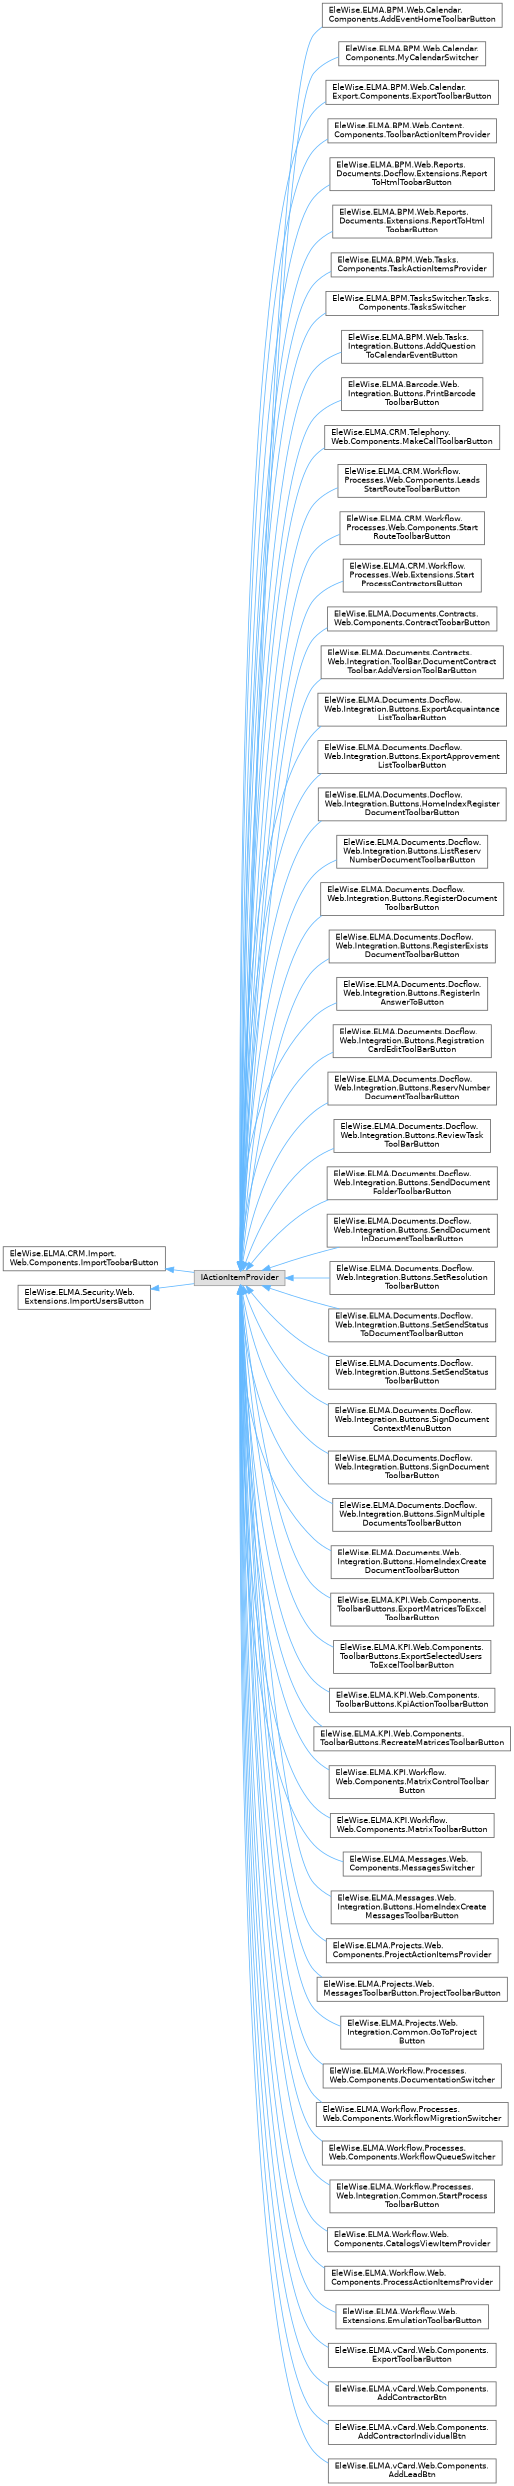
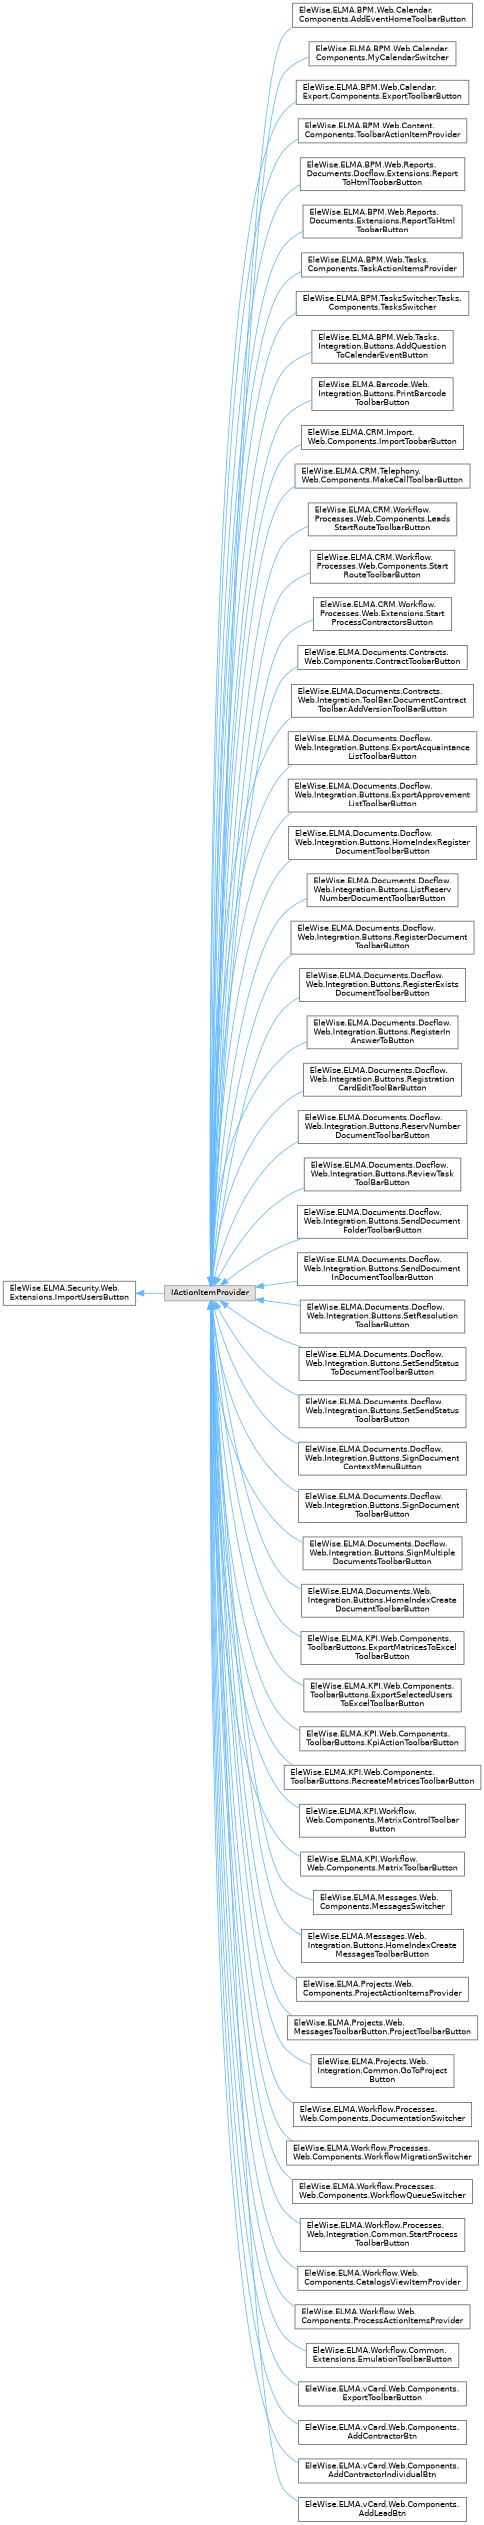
edge "IActionItemProvider" -> "EleWise.ELMA.CRM.Import. Web.Components.ImportToobarButton": reversed
node "EleWise.ELMA.Workflow.Web. Extensions.EmulationToolbarButton": label "EleWise.ELMA.Workflow.Web. Extensions.EmulationToolbarButton" -> "EleWise.ELMA.Workflow.Common. Extensions.EmulationToolbarButton"
